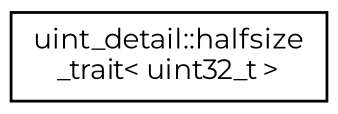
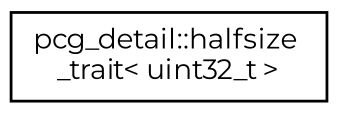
node "uint_detail::halfsize _trait< uint32_t >": label "uint_detail::halfsize _trait< uint32_t >" -> "pcg_detail::halfsize _trait< uint32_t >"
